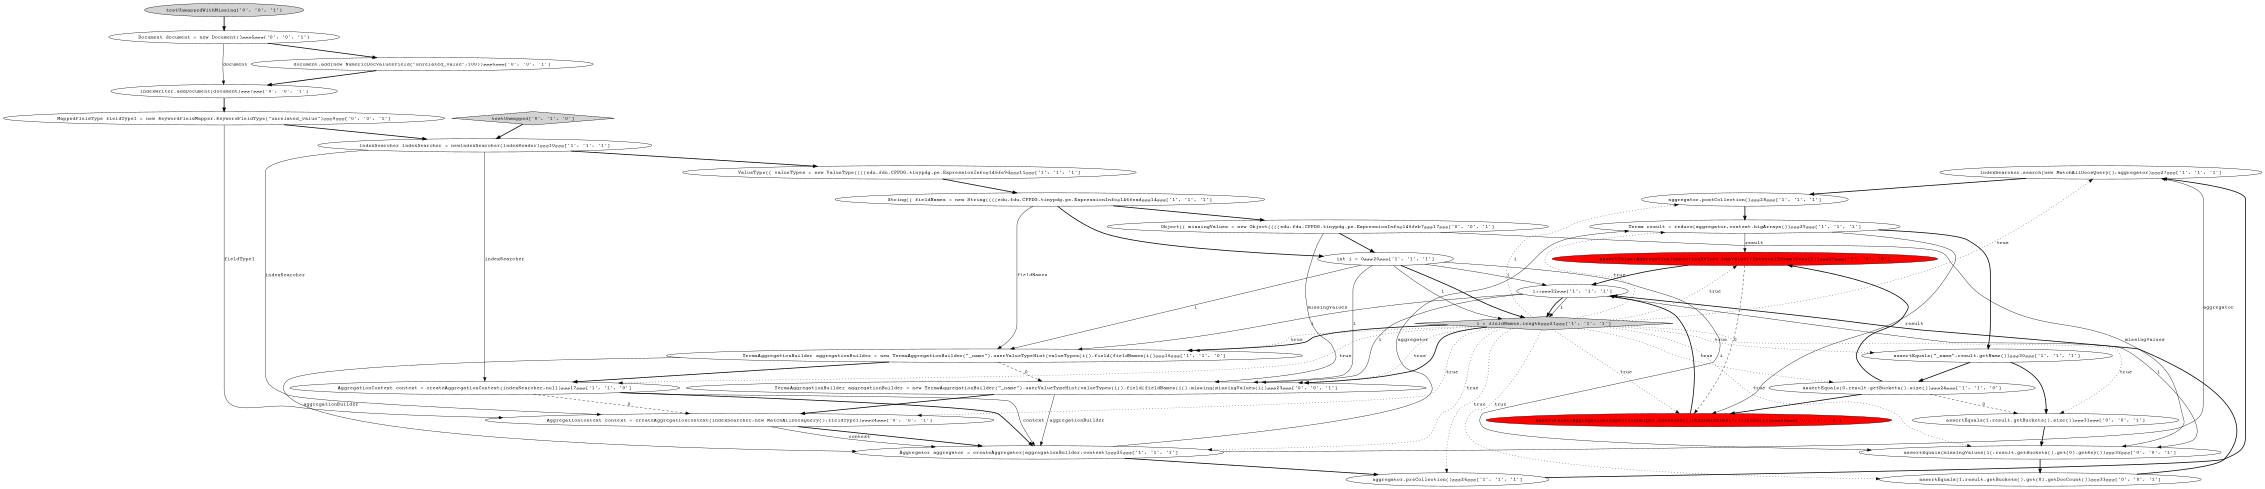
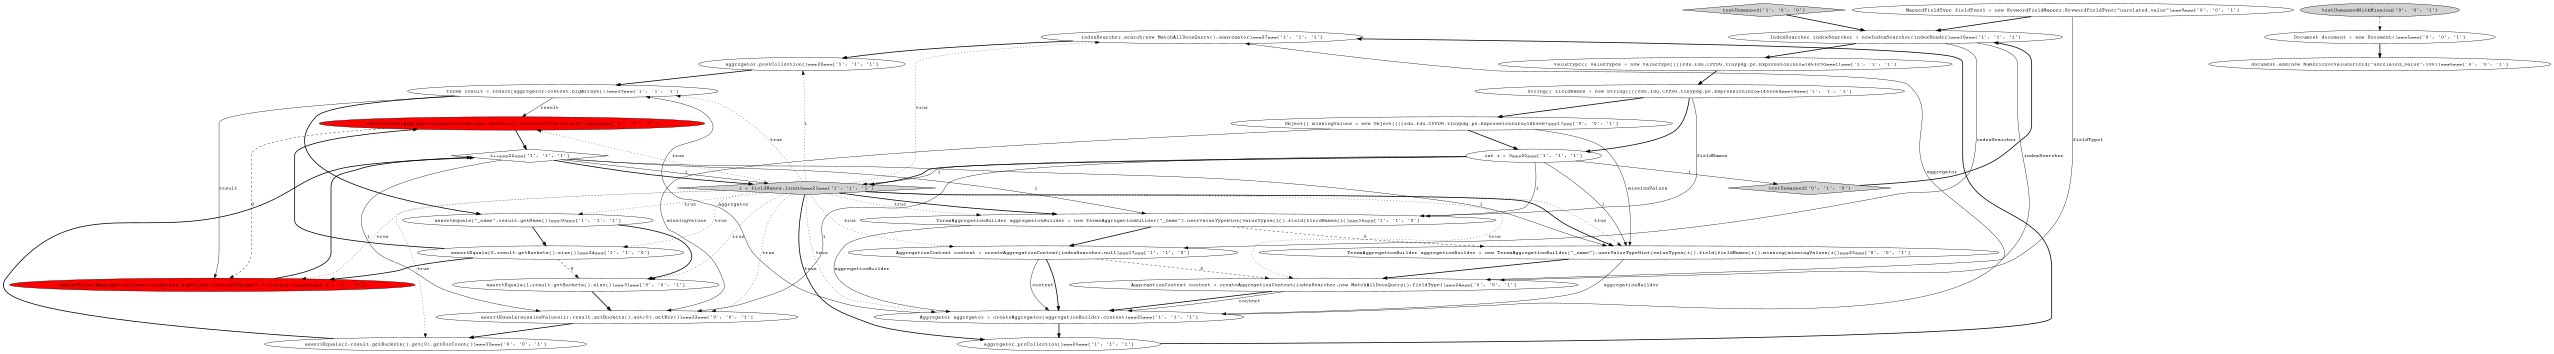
node "testUnmapped['1', '0', '0']": added
edge "testUnmappedWithMissing['0', '0', '1']" -> "Document document = new Document()@@@5@@@['0', '0', '1']": style bold -> dashed
node "indexWriter.addDocument(document)@@@7@@@['0', '0', '1']": removed
edge "int i = 0@@@20@@@['1', '1', '1']" -> "i++@@@22@@@['1', '1', '1']": now "int i = 0@@@20@@@['1', '1', '1']" -> "testUnmapped['0', '1', '0']"
node "i++@@@22@@@['1', '1', '1']": shape ellipse -> diamond
edge "i < fieldNames.length@@@21@@@['1', '1', '1']" -> "aggregator.preCollection()@@@26@@@['1', '1', '1']": style dotted -> bold
